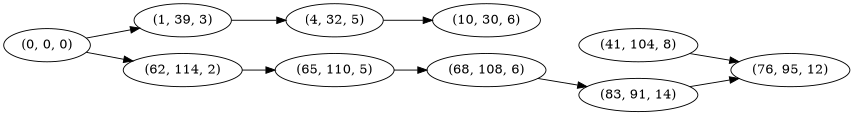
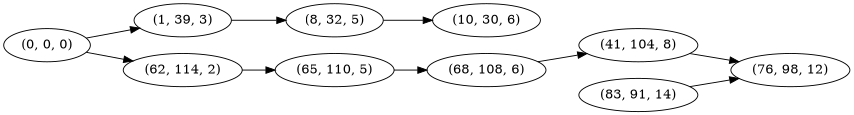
node "(4, 32, 5)": label "(4, 32, 5)" -> "(8, 32, 5)"
node "(76, 95, 12)": label "(76, 95, 12)" -> "(76, 98, 12)"
edge "(68, 108, 6)" -> "(83, 91, 14)": now "(68, 108, 6)" -> "(41, 104, 8)"
